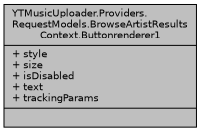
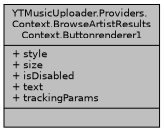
node "YTMusicUploader.Providers.": text "RequestModels.BrowseArtistResults" -> "Context.BrowseArtistResults"
